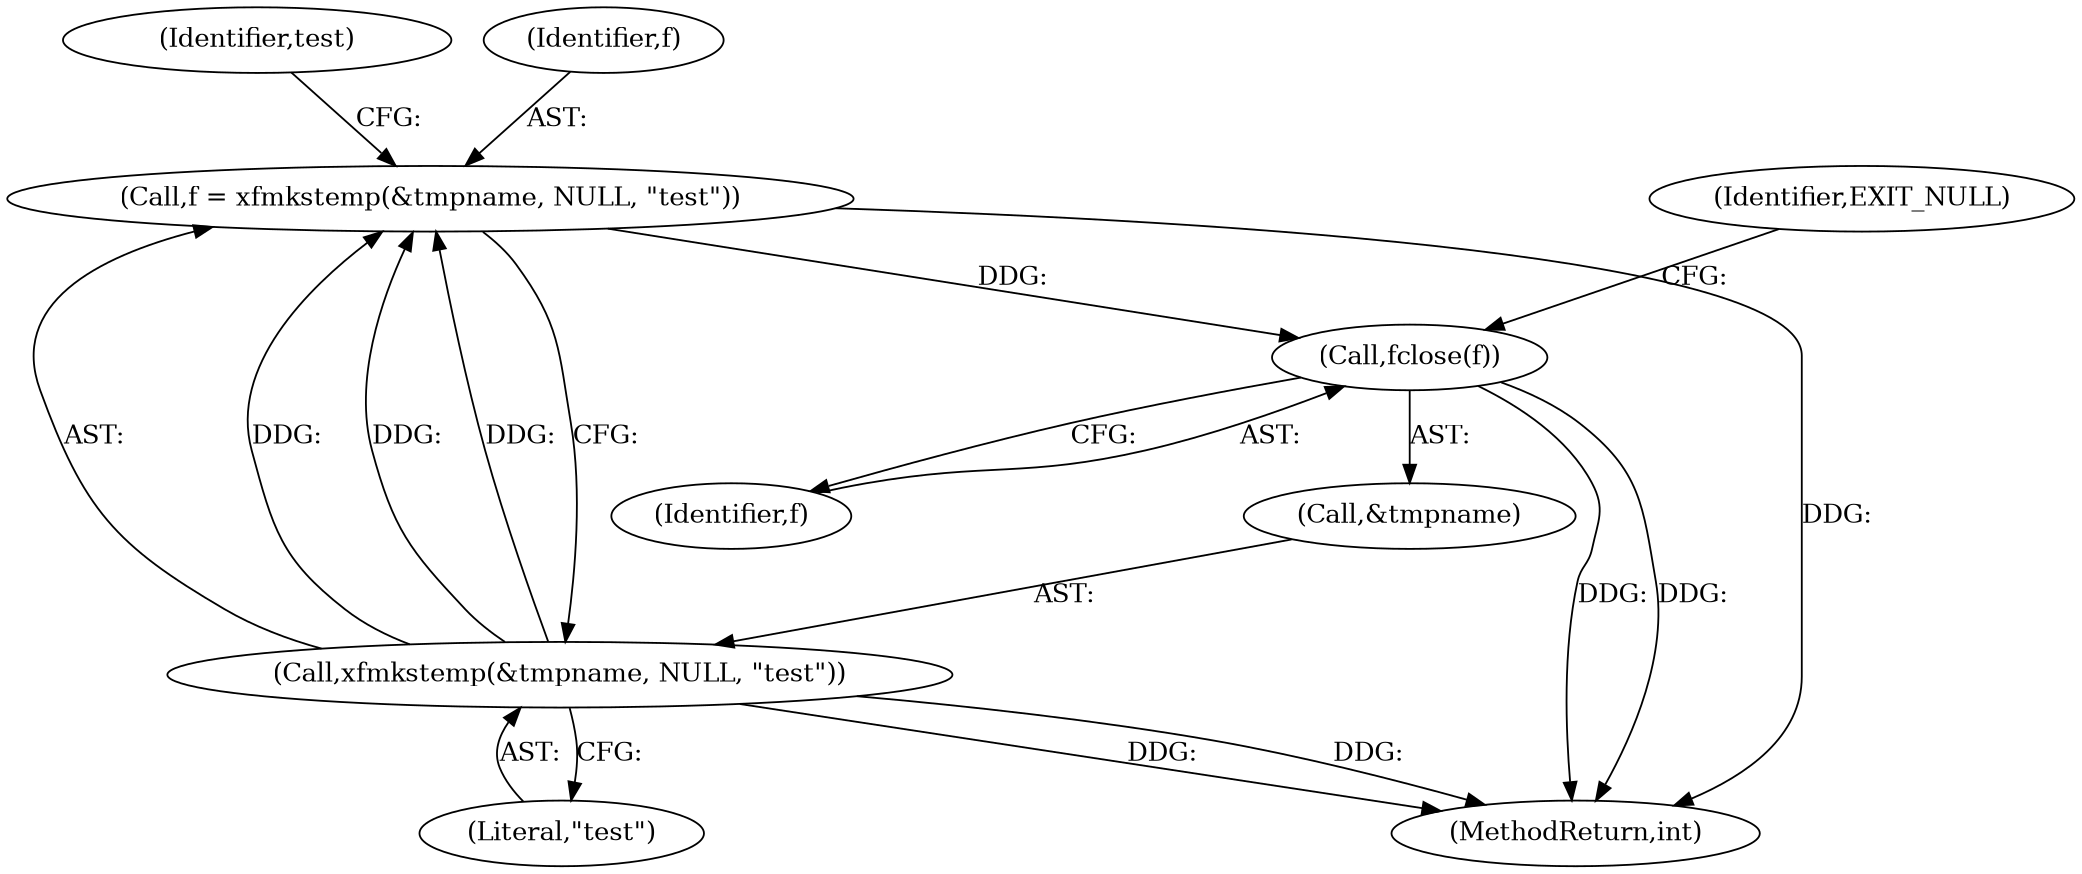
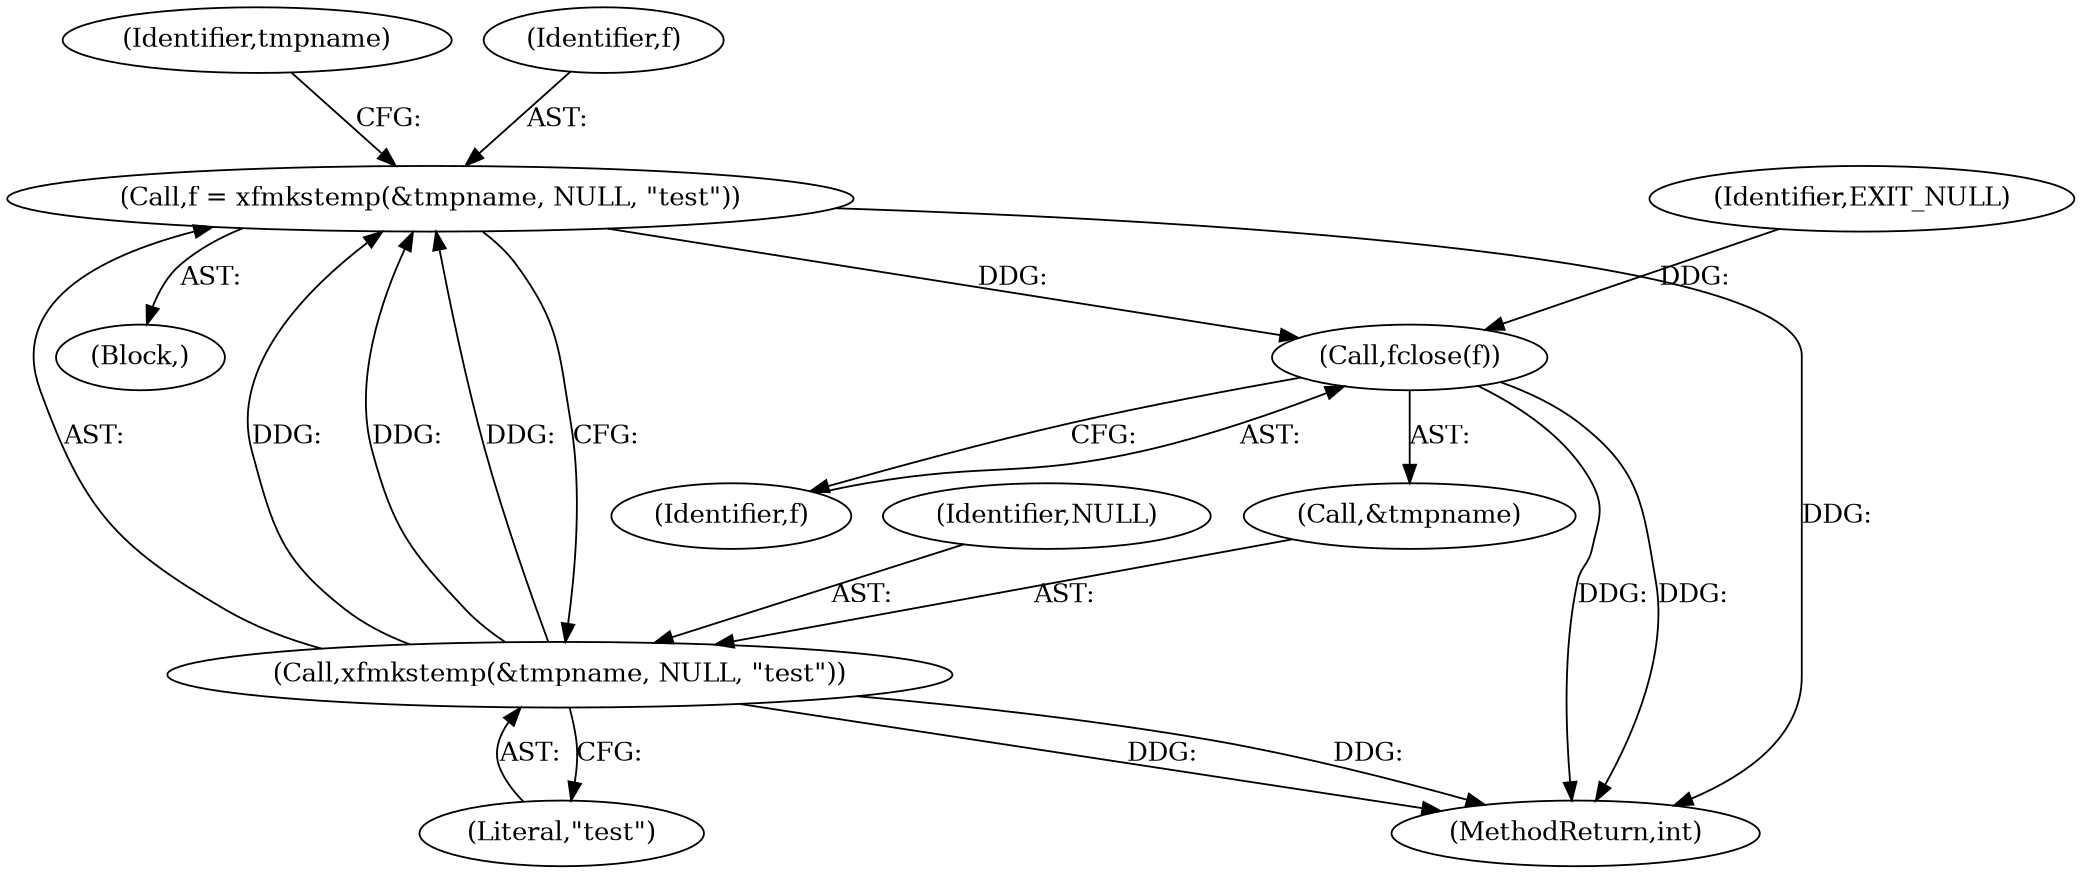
node "(Identifier,test)": label "(Identifier,test)" -> "(Identifier,tmpname)"
edge "(Identifier,EXIT_NULL)" -> "(Call,fclose(f))": label "CFG: " -> "DDG: "
node "(Block,)": added
node "(Identifier,NULL)": added
